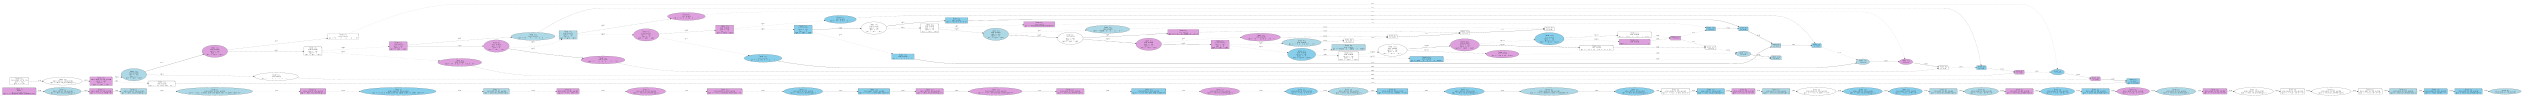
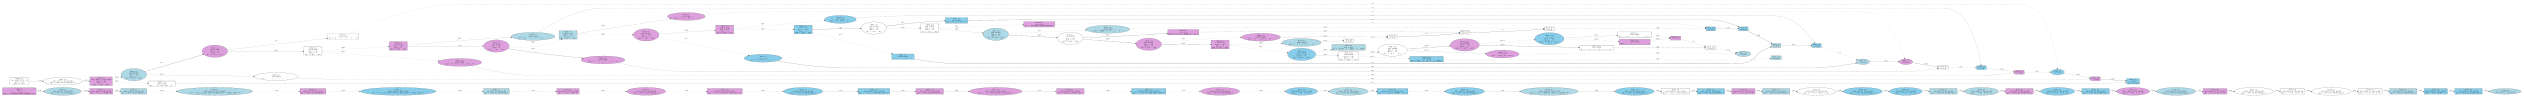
edge "(Node 113) if-join" -> "(Node 86) if-join": now "(Node 89) if-join" -> "(Node 86) if-join"
edge "(Node 107) if-join" -> "(Node 104) if-join": removed, label "true"
